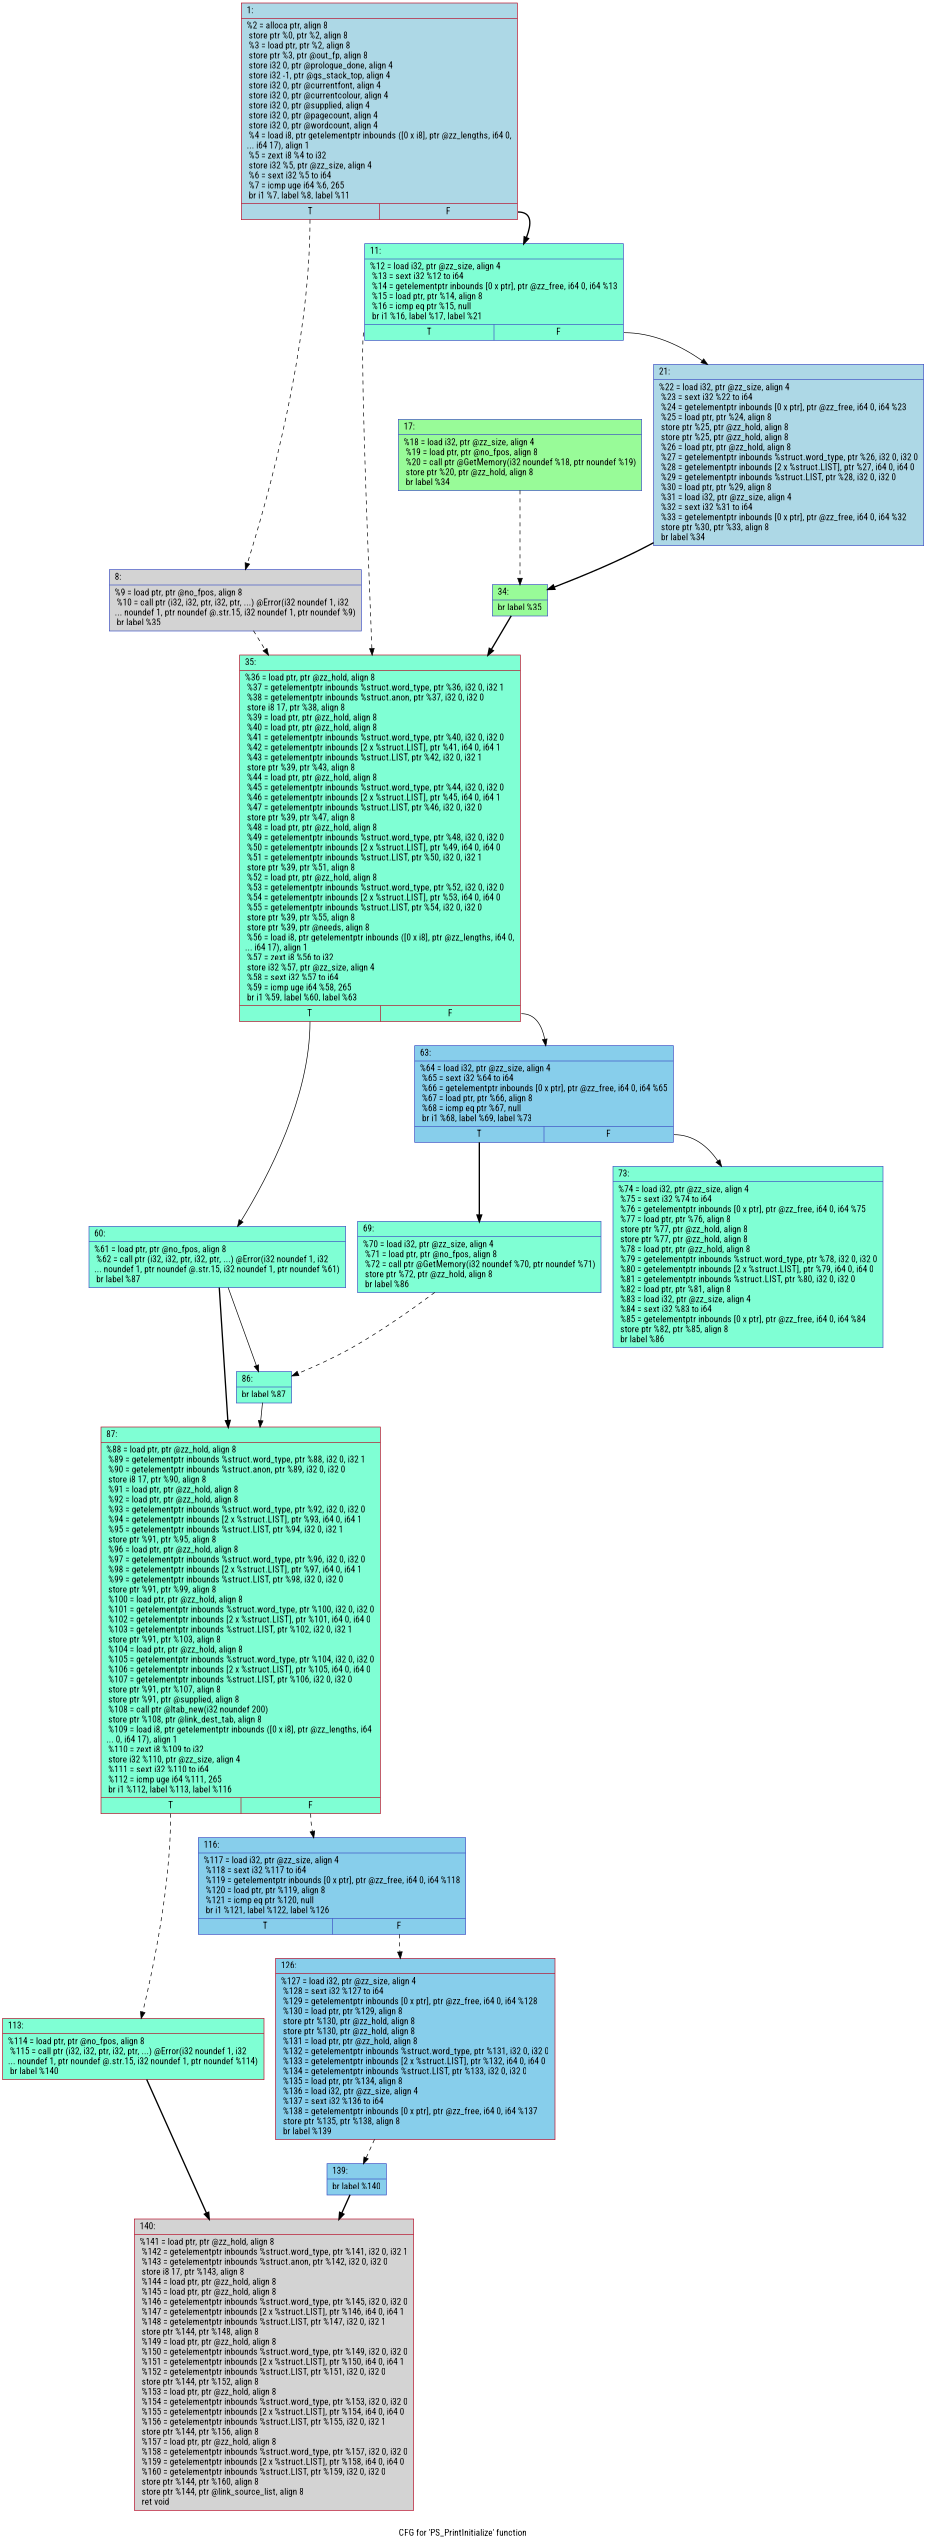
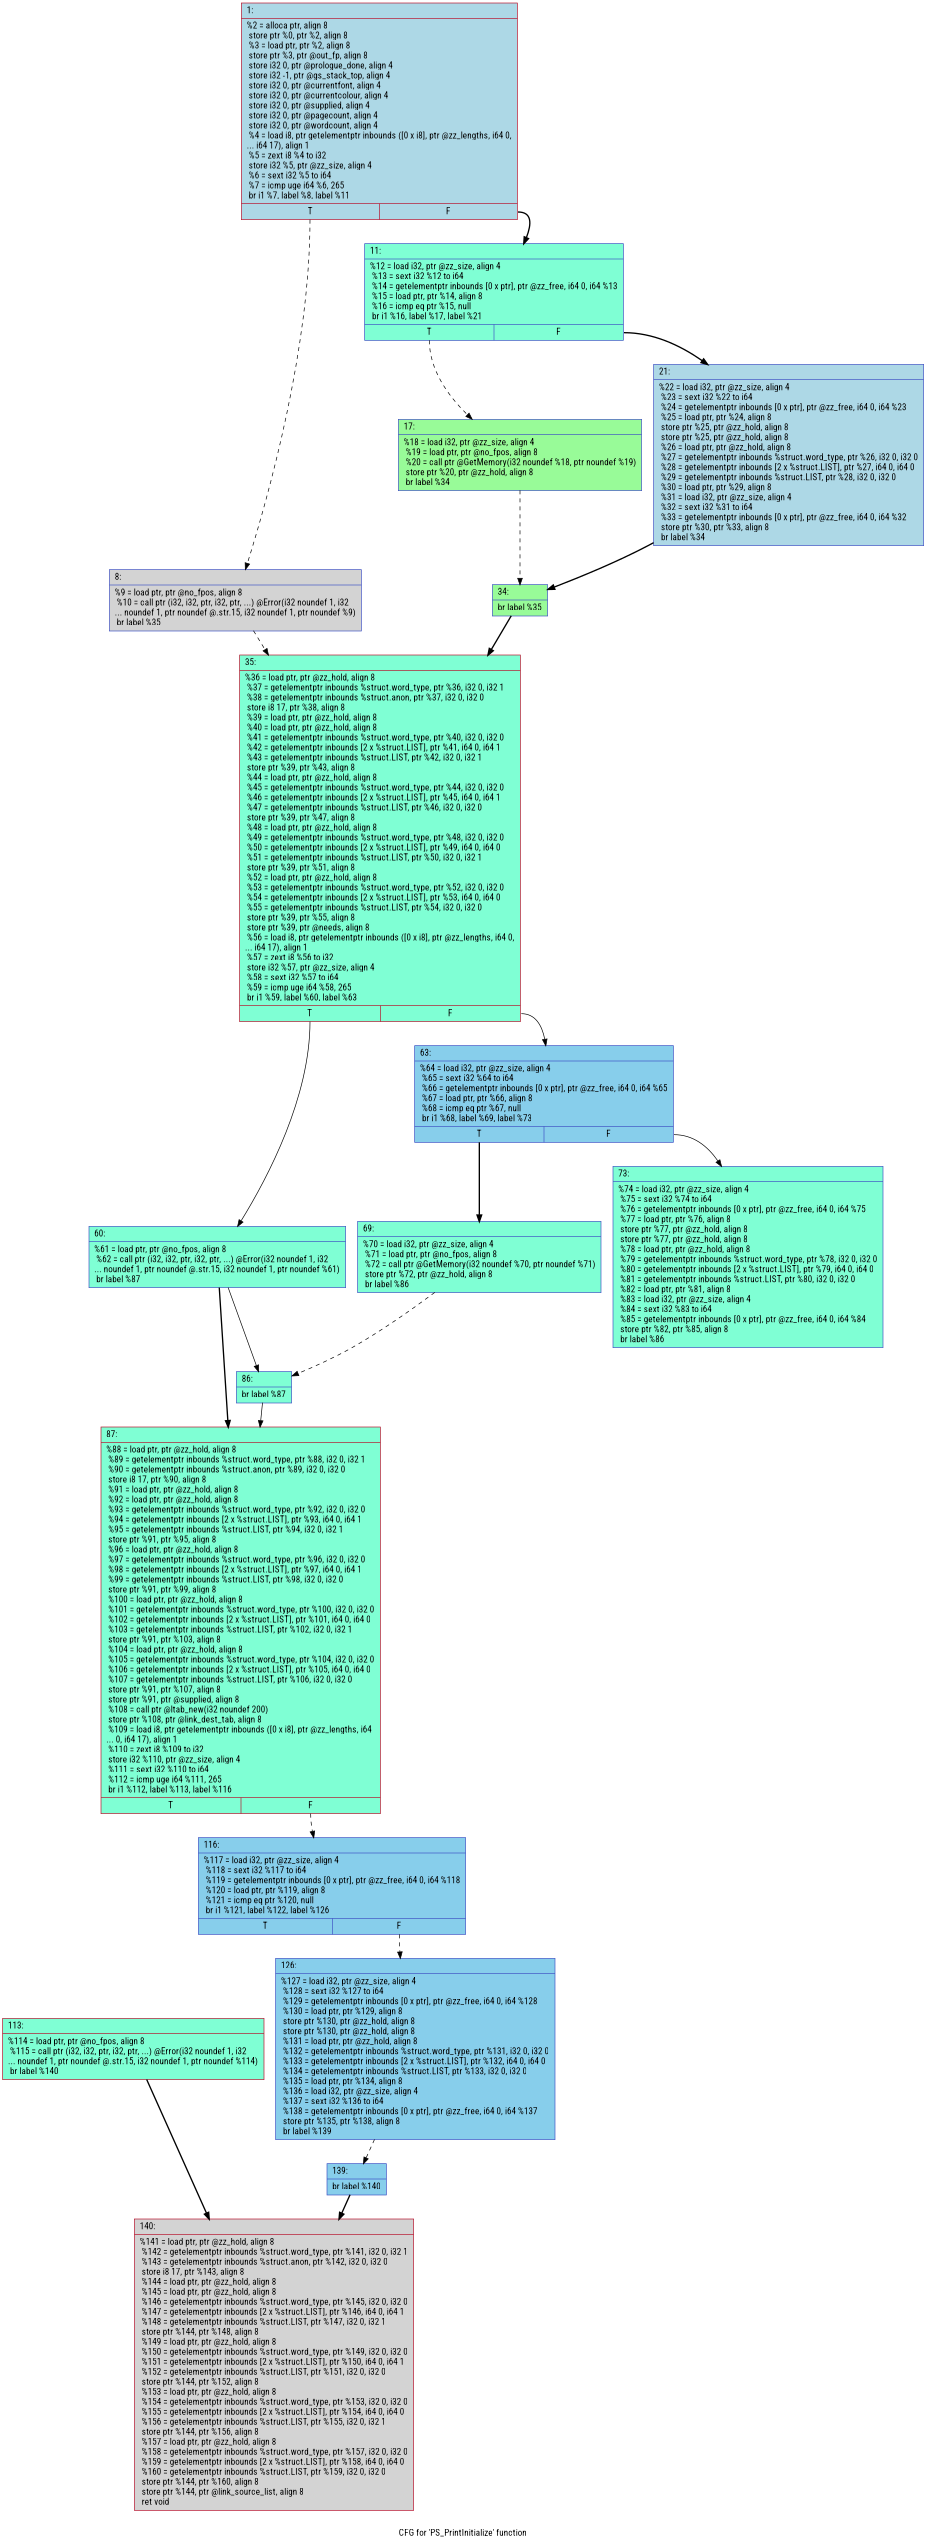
edge "11:" -> "21:": style solid -> bold
edge "11:" -> "35:": now "11:" -> "17:"
edge "87:" -> "113:": removed
node "126:": color #b70d28ff -> #3d50c3ff
